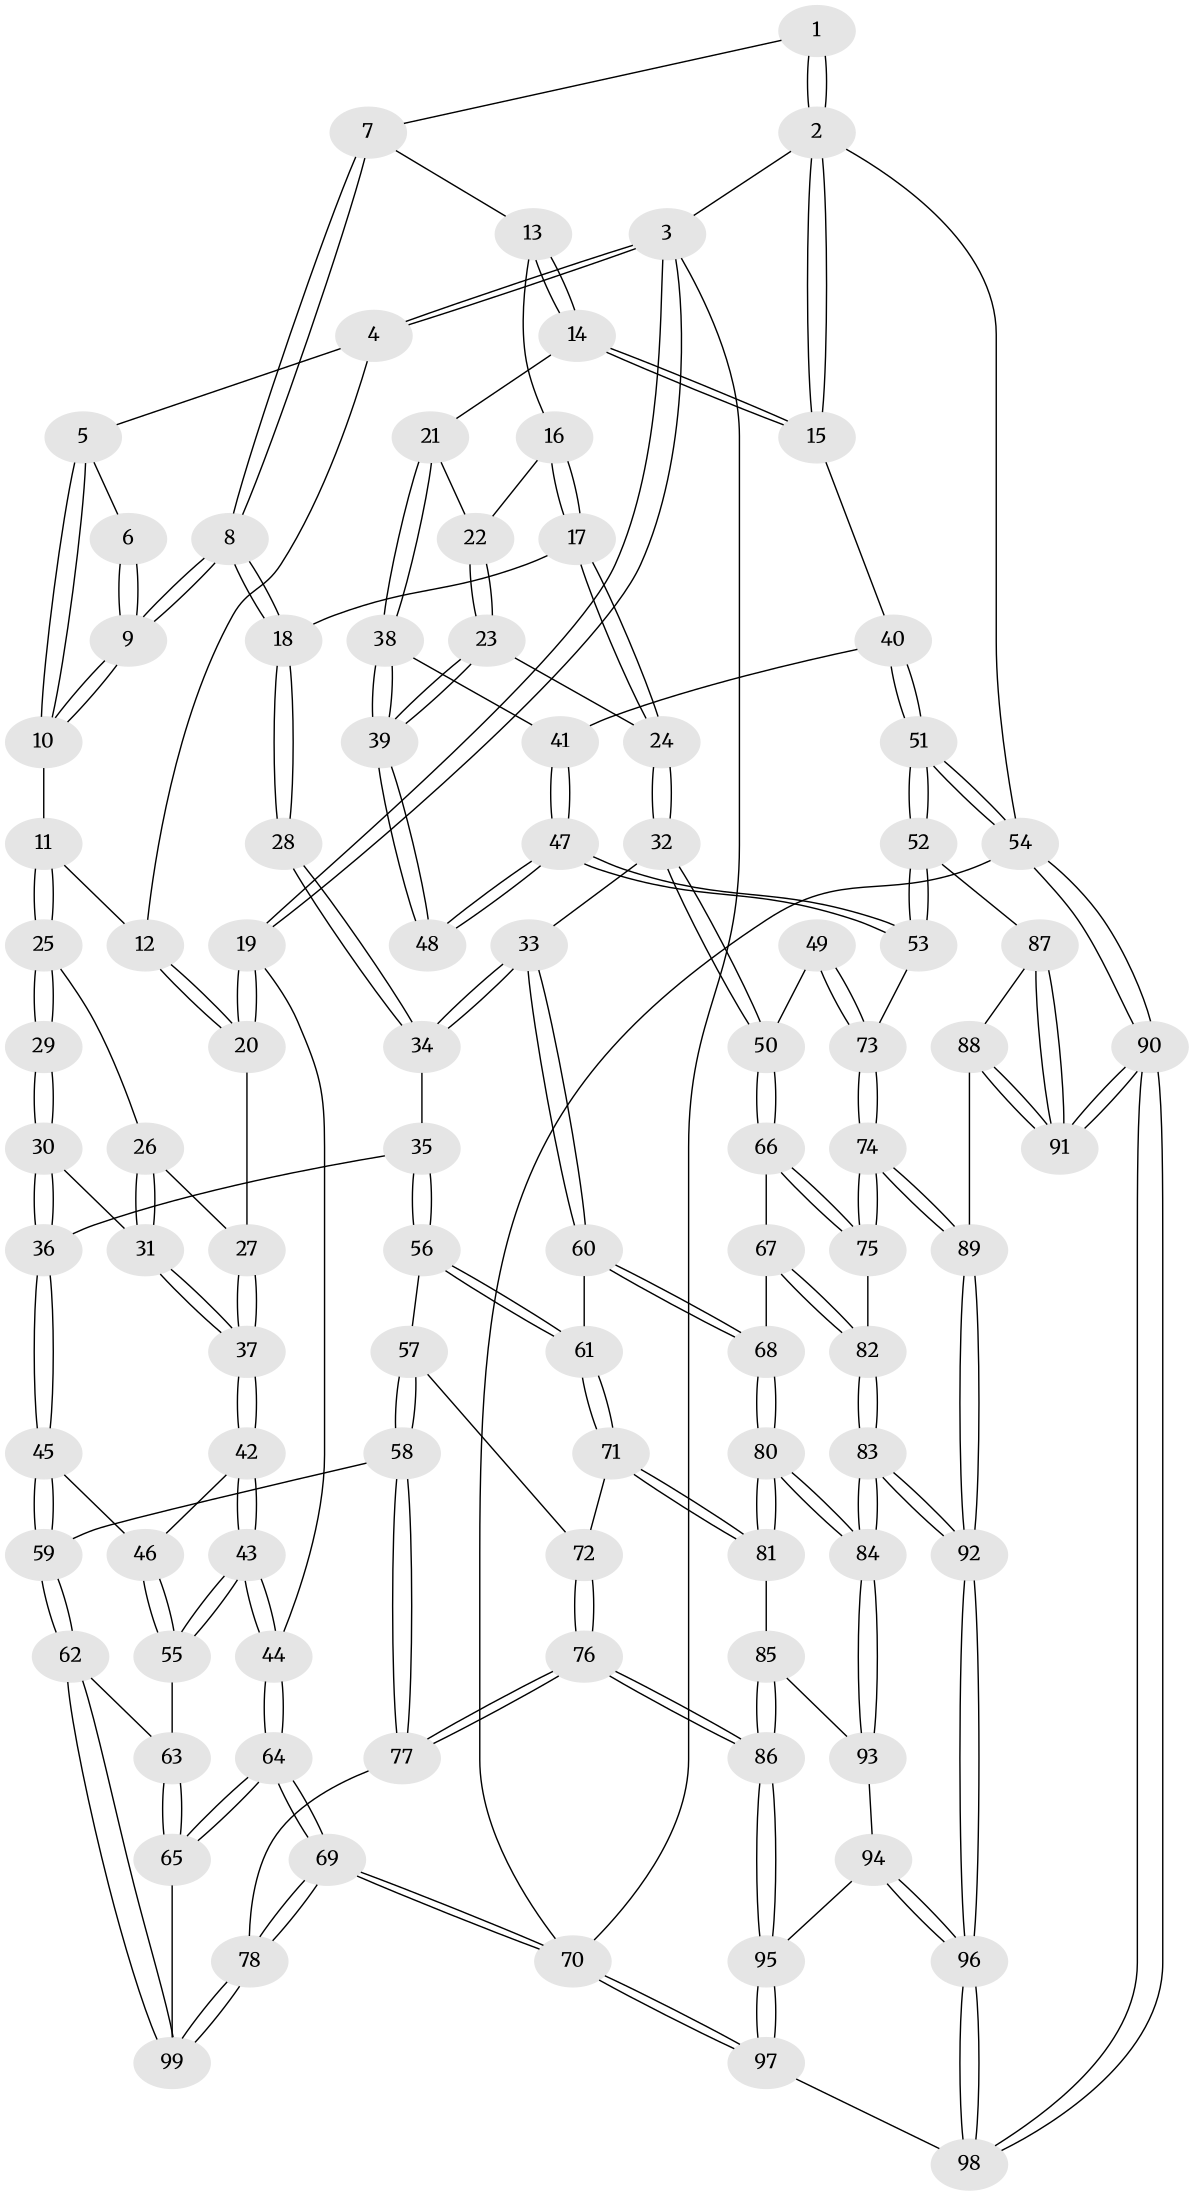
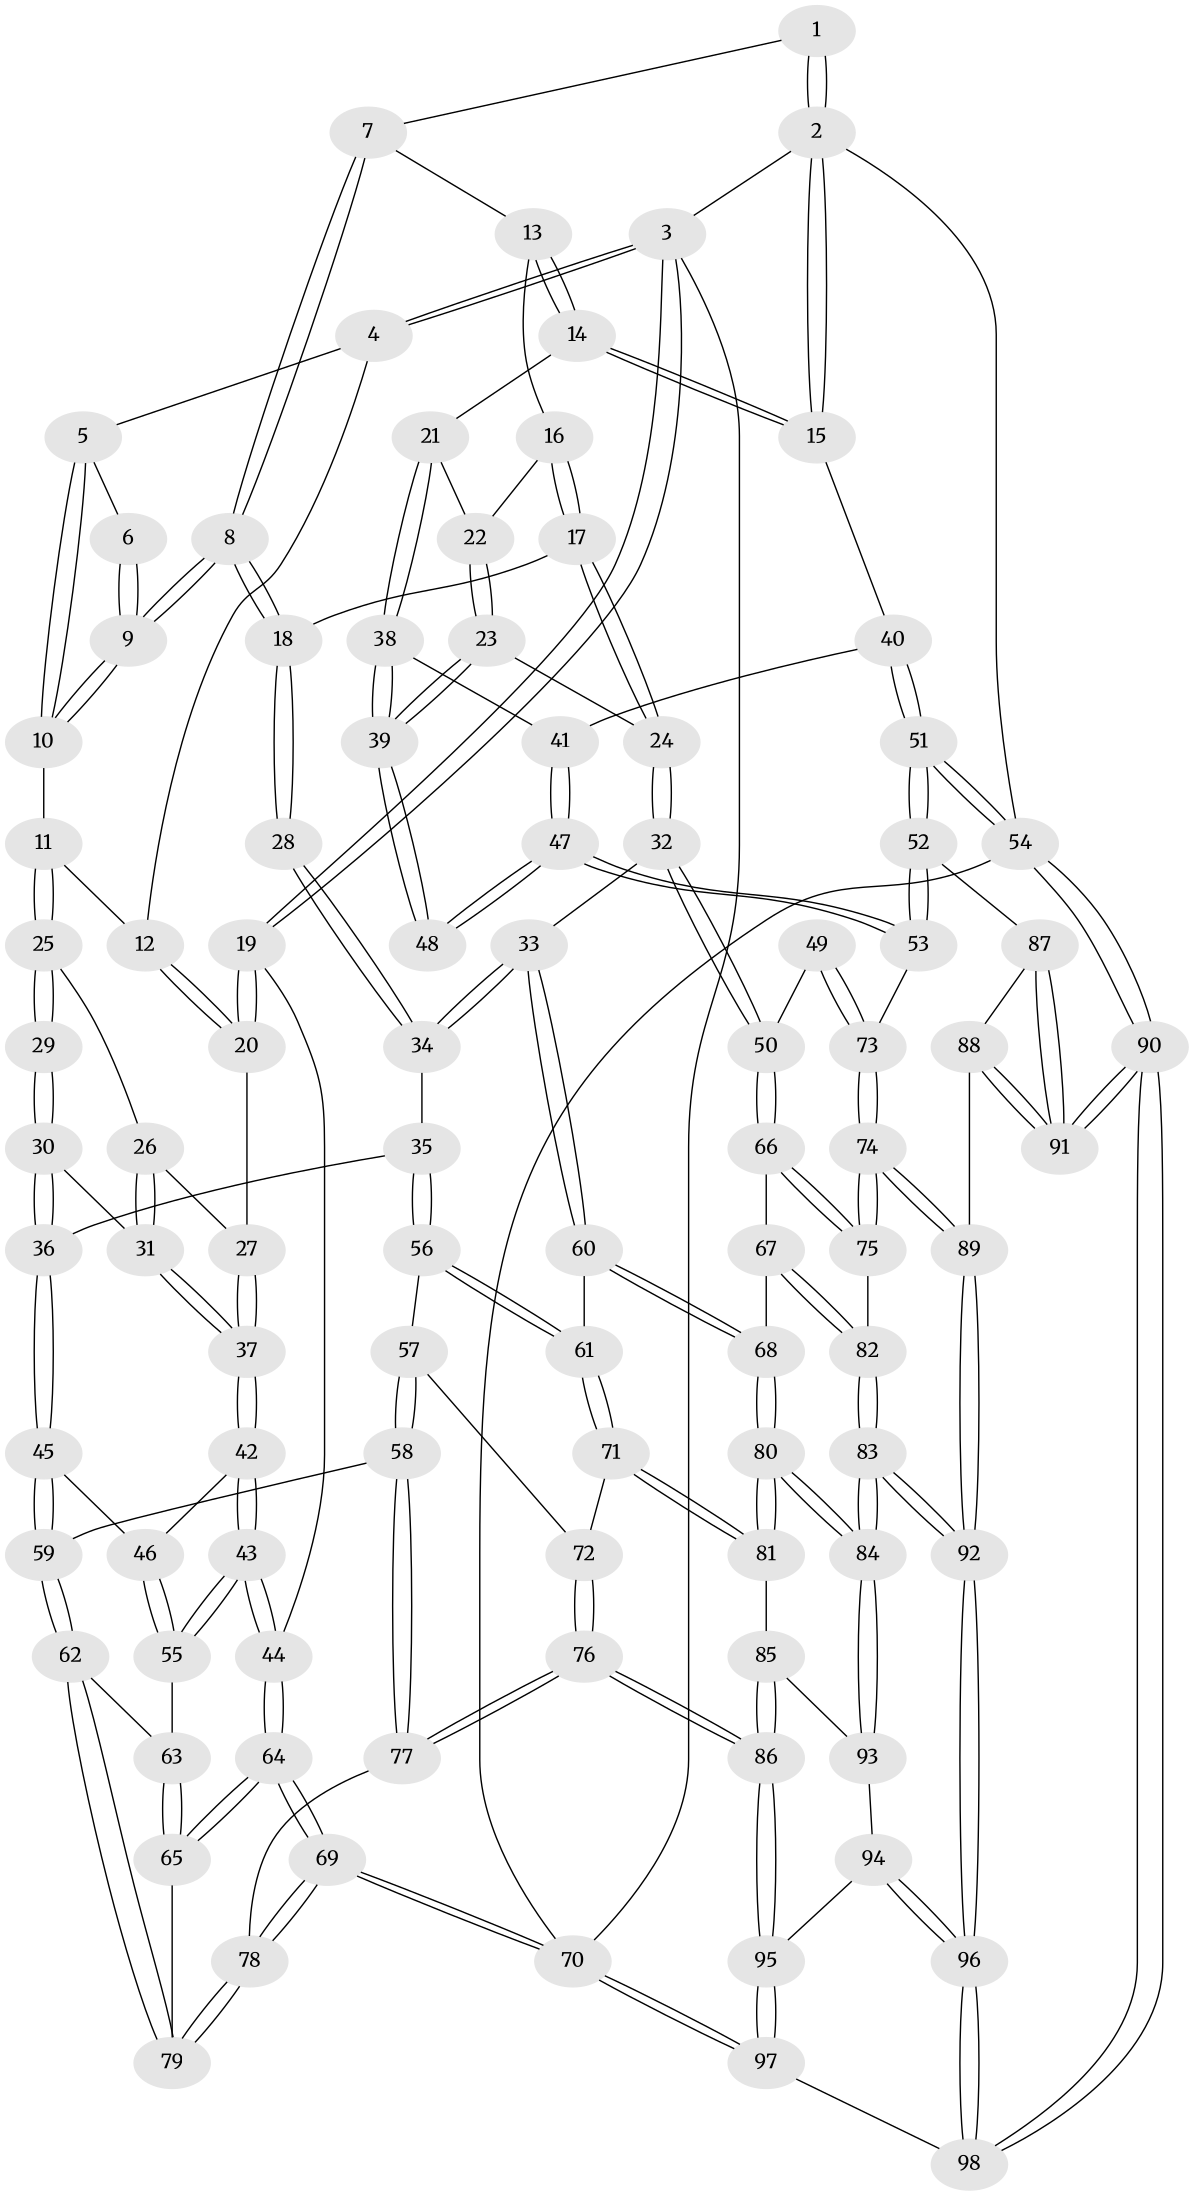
node "99": label "99" -> "79"
